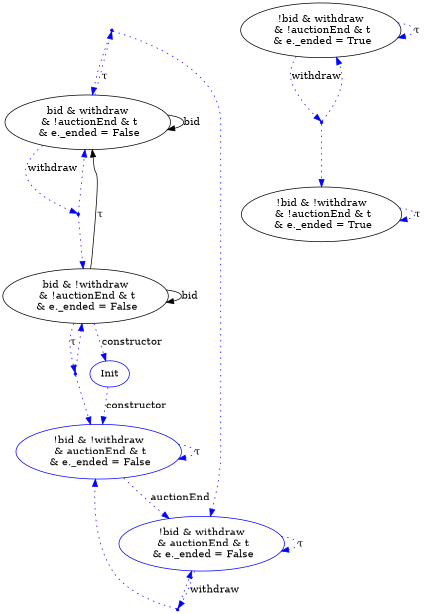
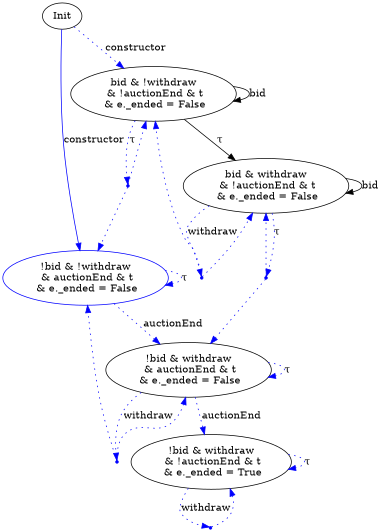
node "!bid & !withdraw & !auctionEnd & t & e._ended = True": removed
edge "bid & !withdraw & !auctionEnd & t & e._ended = False" -> "Init": reversed
node "Init": color blue -> black
edge "Init" -> "!bid & !withdraw & auctionEnd & t & e._ended = False": style dotted -> solid
edge "!bid & withdraw & auctionEnd & t & e._ended = False" -> "!bid & withdraw & !auctionEnd & t & e._ended = True": added, label "auctionEnd"
node "!bid & withdraw & auctionEnd & t & e._ended = False": color blue -> black
